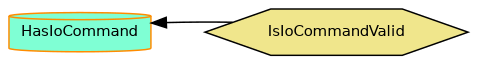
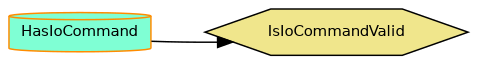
edge "IsIoCommandValid" -> "HasIoCommand": reversed
